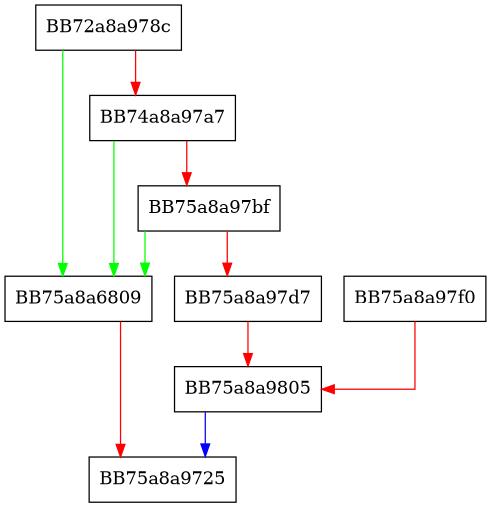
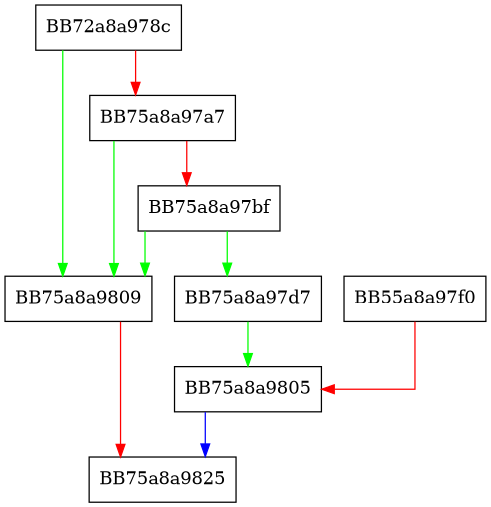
node "BB74a8a97a7": label "BB74a8a97a7" -> "BB75a8a97a7"
edge "BB75a8a97bf" -> "BB75a8a97d7": color red -> green
node "BB75a8a6809": label "BB75a8a6809" -> "BB75a8a9809"
node "BB75a8a97f0": label "BB75a8a97f0" -> "BB55a8a97f0"
edge "BB75a8a97d7" -> "BB75a8a9805": color red -> green
node "BB75a8a9725": label "BB75a8a9725" -> "BB75a8a9825"
